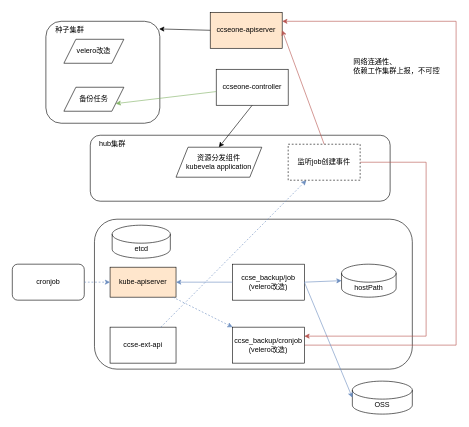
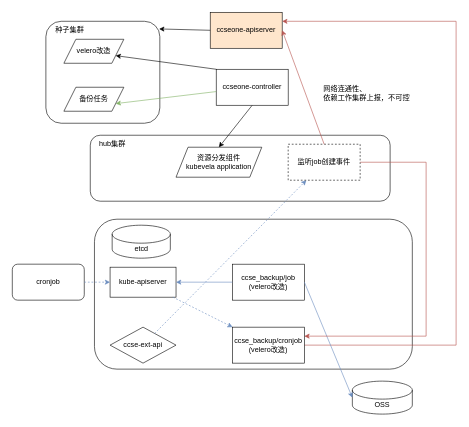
edge "ccseone-controller" -> "velero改造": added
node "网络连通性、 依赖工作集群上报，不可控": moved (401, 66) -> (371, 93)
node "hostPath": removed
node "kube-apiserver": fillcolor #ffe6cc -> #ffffff
edge "ccse_backup/job (velero改造)" -> "hostPath": removed
node "ccse-ext-api": shape rectangle -> diamond
